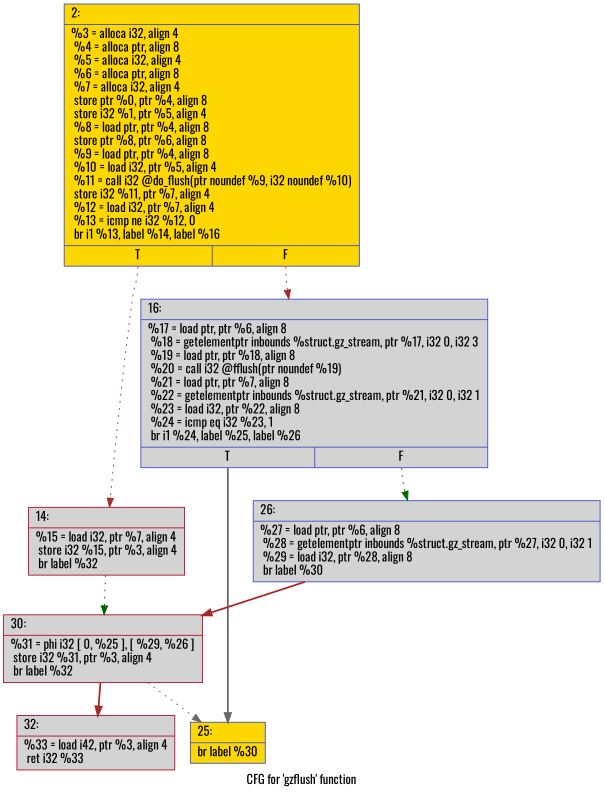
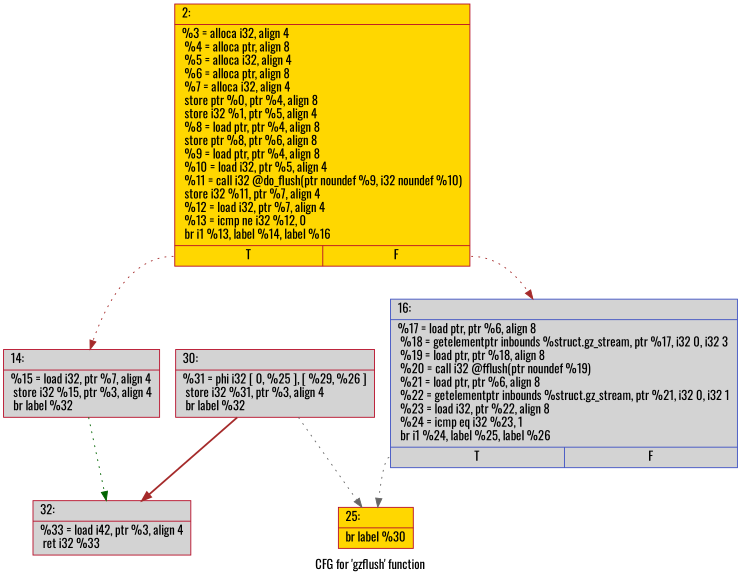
node "2:": color #3d50c3ff -> #b70d28ff
node "16:": text "%21 = load ptr, ptr %7, align 8" -> "%21 = load ptr, ptr %6, align 8"
node "26:": removed
edge "14:" -> "30:": now "14:" -> "32:"
edge "16:" -> "25:": style bold -> dotted
node "25:": color #3d50c3ff -> #b70d28ff
